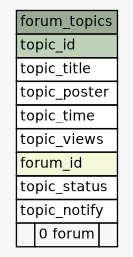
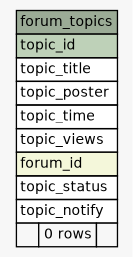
node "forum_topics": text "0 forum" -> "0 rows"
